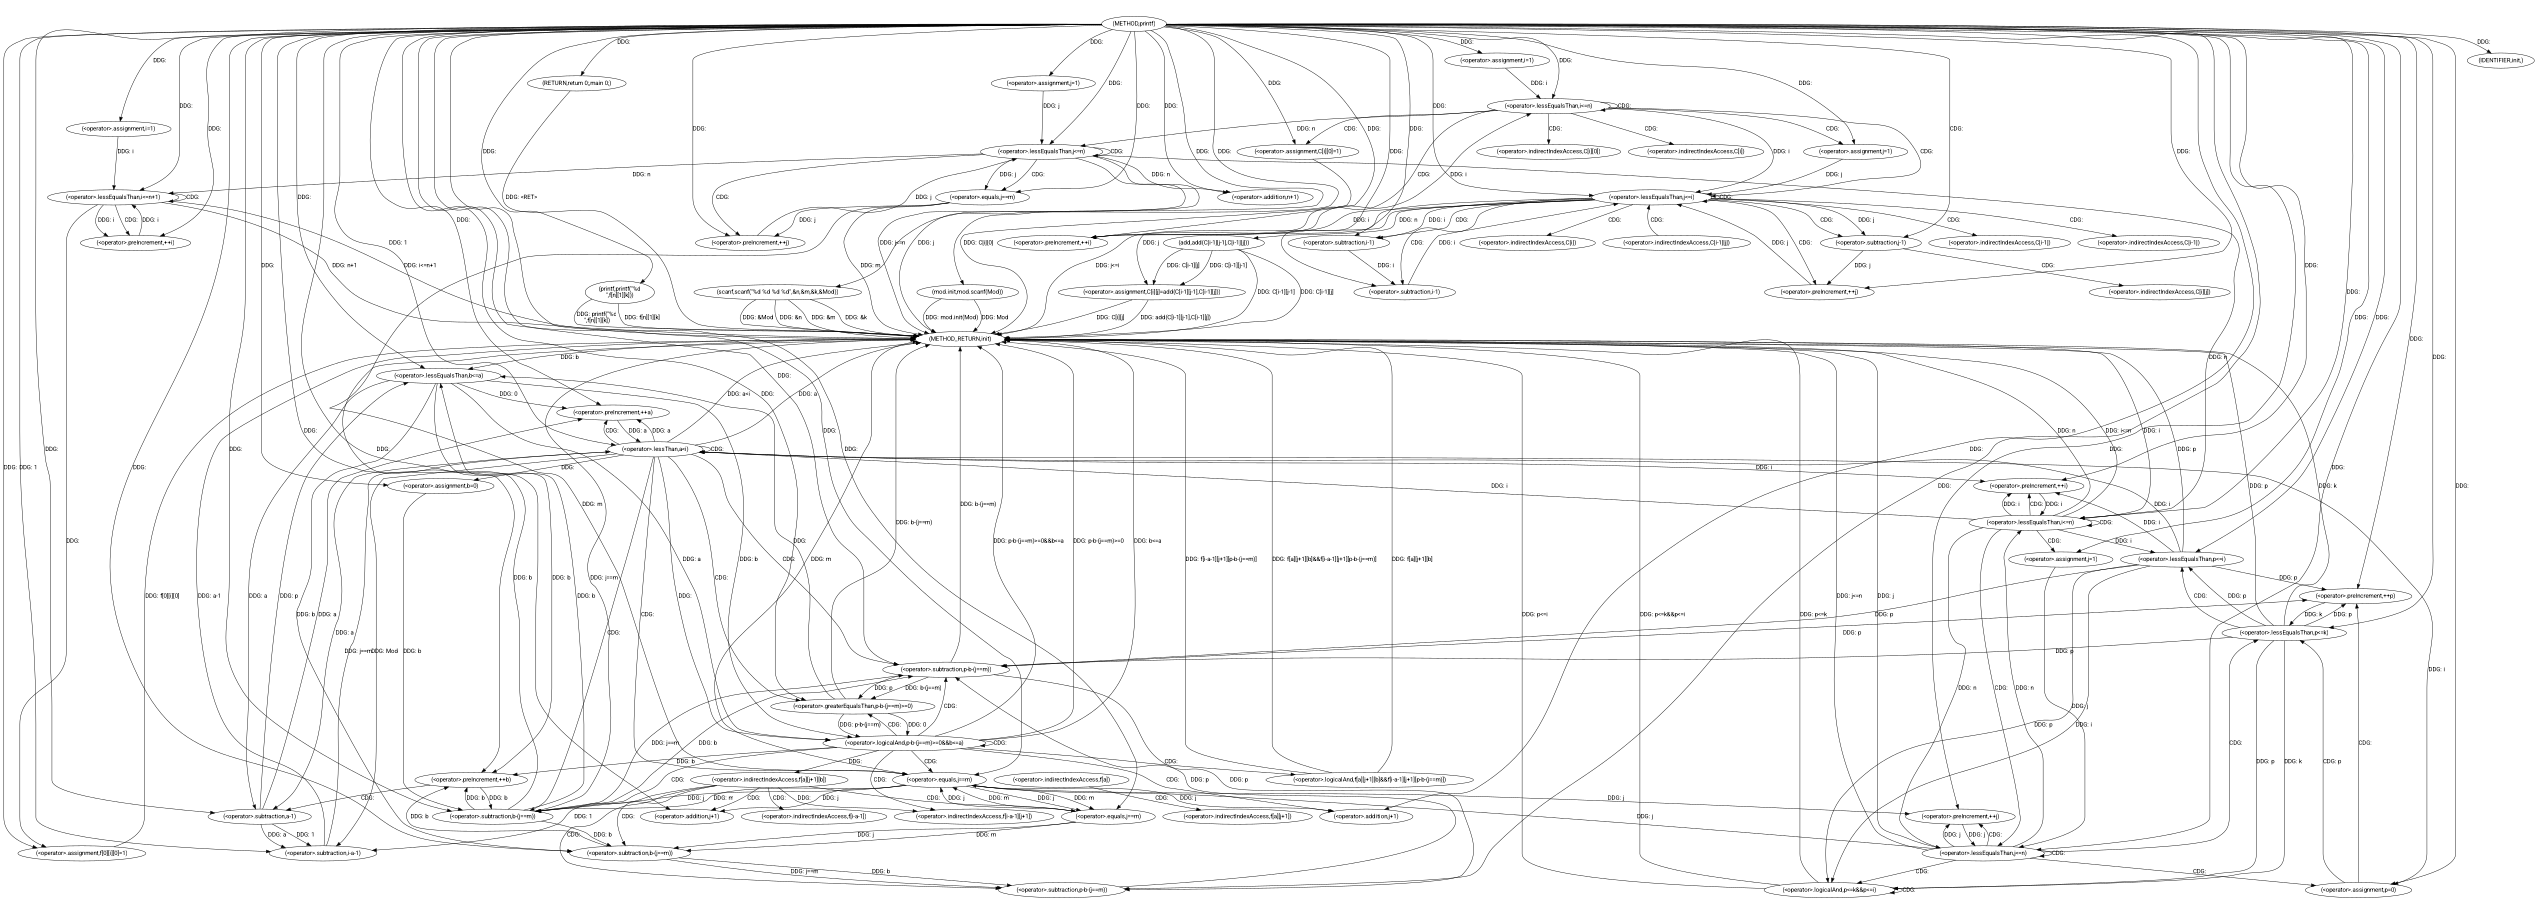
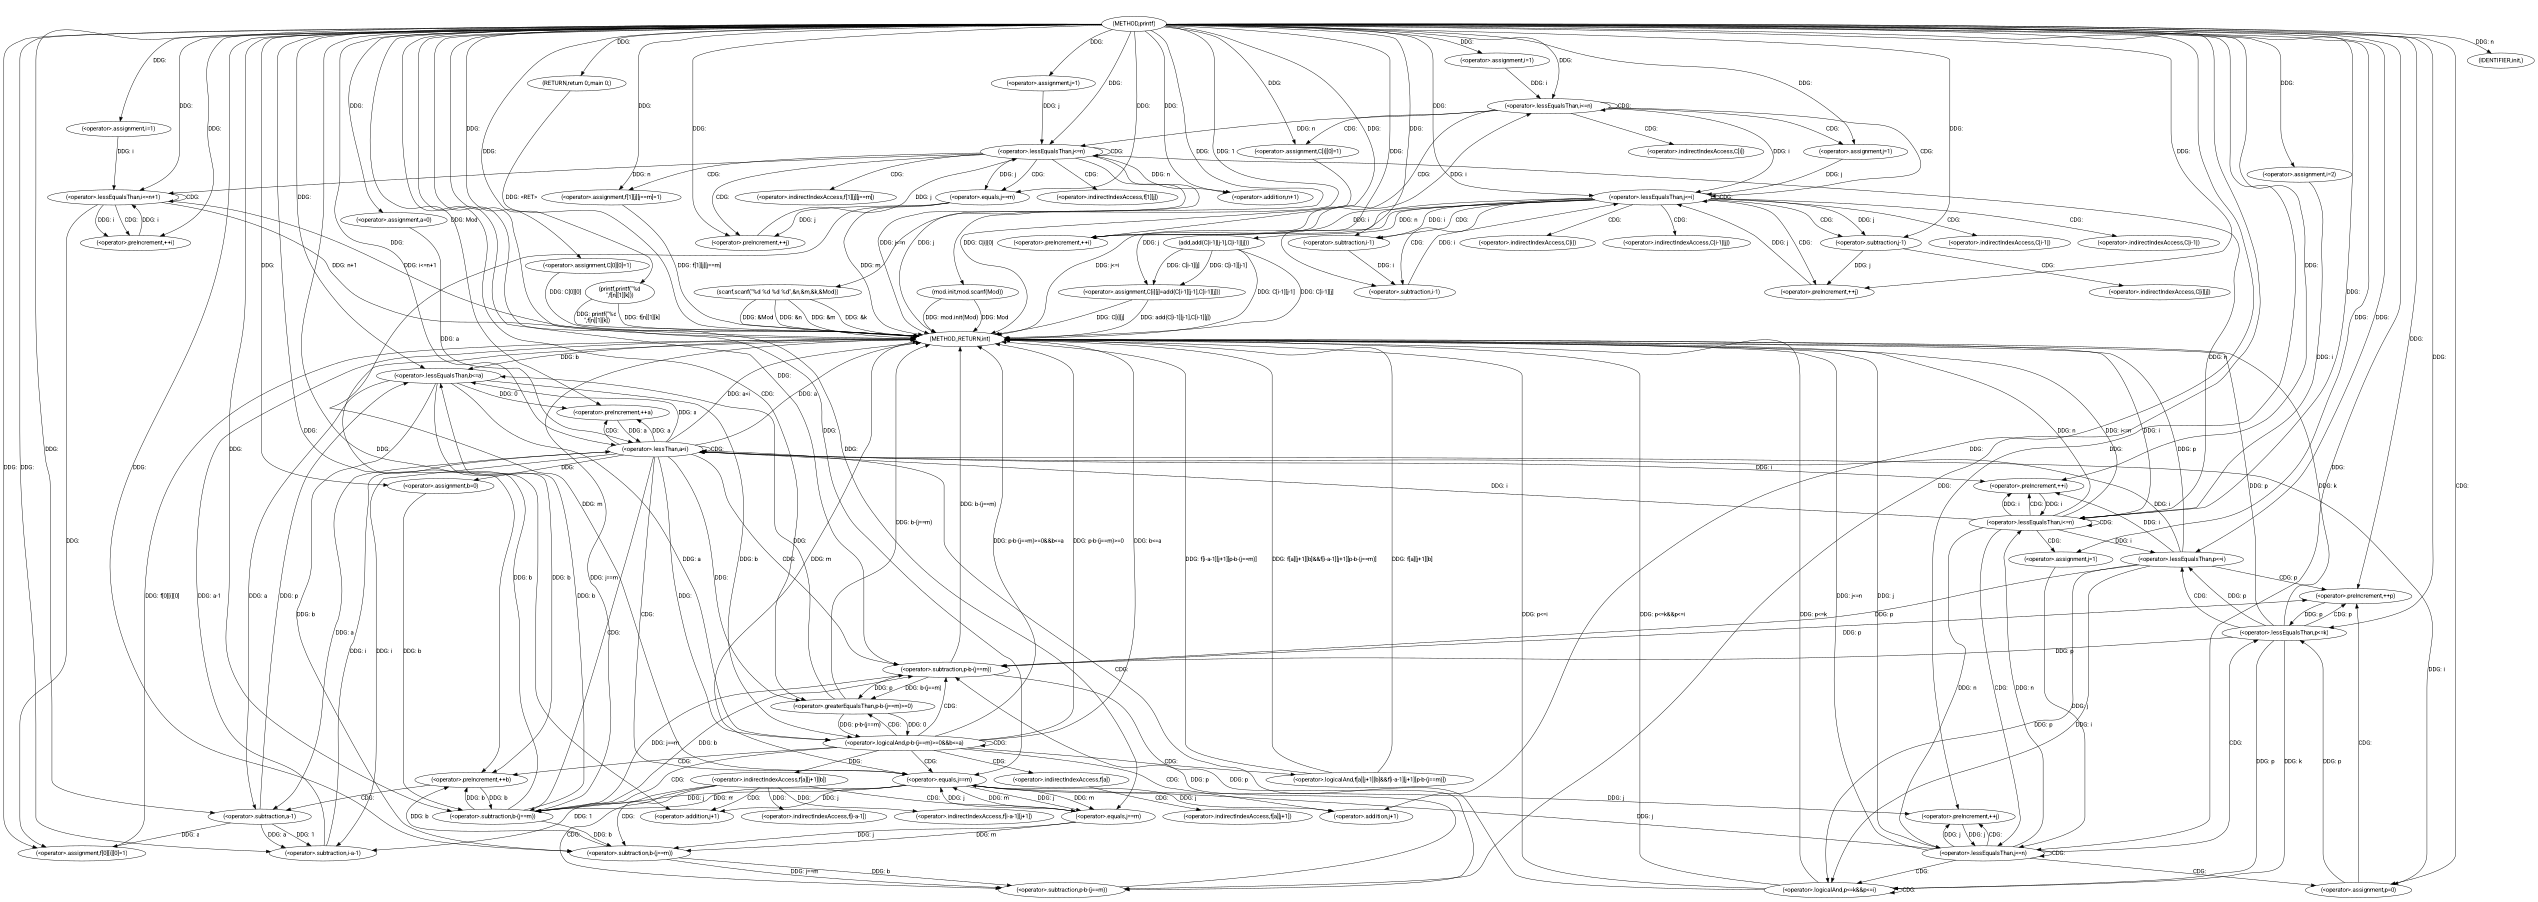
edge "(METHOD,printf)" -> "(IDENTIFIER,init,)": label "DDG: " -> "DDG: n"
edge "(METHOD,printf)" -> "(<operator>.subtraction,j-1)": label "CDG: " -> "DDG: "
edge "(METHOD,printf)" -> "(mod.init,mod.scanf(Mod))": label "DDG: " -> "DDG: 1"
node "(<operator>.indirectIndexAccess,C[i][0])": removed
node "(<operator>.assignment,i=2)": added
node "(<operator>.assignment,f[1][j][j==m]=1)": added
node "(<operator>.indirectIndexAccess,f[1][j][j==m])": added
node "(<operator>.indirectIndexAccess,f[1][j])": added
node "(<operator>.assignment,a=0)": added
edge "(METHOD,printf)" -> "(<operator>.preIncrement,++a)": label "DDG: " -> "DDG: Mod"
edge "(<operator>.indirectIndexAccess,C[i-1][j])" -> "(<operator>.lessEqualsThan,j<=i)": reversed
edge "(METHOD,printf)" -> "(<operator>.lessThan,a<i)": label "DDG: 1" -> "DDG: "
node "(<operator>.assignment,C[0][0]=1)": added
node "(METHOD_RETURN,init)": label "(METHOD_RETURN,init)" -> "(METHOD_RETURN,int)"
edge "(METHOD,printf)" -> "(<operator>.greaterEqualsThan,p-b-(j==m)>=0)": label "DDG: " -> "CDG: "
edge "(<operator>.lessThan,a<i)" -> "(<operator>.lessEqualsThan,b<=a)": added, label "DDG: a"
edge "(METHOD,printf)" -> "(<operator>.subtraction,i-a-1)": label "DDG: 1" -> "DDG: "
edge "(METHOD,printf)" -> "(<operator>.assignment,p=0)": label "DDG: " -> "CDG: "
edge "(<operator>.subtraction,a-1)" -> "(<operator>.preIncrement,++a)": now "(<operator>.subtraction,a-1)" -> "(<operator>.assignment,f[0][i][0]=1)"
edge "(<operator>.lessThan,a<i)" -> "(<operator>.greaterEqualsThan,p-b-(j==m)>=0)": label "CDG: " -> "DDG: "
edge "(<operator>.lessEqualsThan,p<=i)" -> "(<operator>.preIncrement,++p)": label "DDG: p" -> "CDG: p"
edge "(<operator>.preIncrement,++p)" -> "(<operator>.lessEqualsThan,p<=k)": label "DDG: k" -> "DDG: p"
edge "(<operator>.lessEqualsThan,p<=k)" -> "(<operator>.preIncrement,++p)": label "DDG: p" -> "CDG: p"
edge "(<operator>.subtraction,i-a-1)" -> "(<operator>.lessThan,a<i)": label "DDG: j==m" -> "DDG: i"
edge "(<operator>.lessThan,a<i)" -> "(<operator>.subtraction,i-a-1)": label "DDG: Mod" -> "DDG: i"
edge "(<operator>.logicalAnd,p<=k&&p<=i)" -> "(<operator>.lessThan,a<i)": added, label "CDG:"
edge "(<operator>.logicalAnd,p-b-(j==m)>=0&&b<=a)" -> "(<operator>.preIncrement,++b)": label "DDG: b" -> "CDG: "
edge "(<operator>.assignment,p=0)" -> "(<operator>.lessEqualsThan,p<=k)": label "CDG: p" -> "DDG: p"
edge "(<operator>.logicalAnd,p-b-(j==m)>=0&&b<=a)" -> "(<operator>.indirectIndexAccess,f[i-a-1][j+1])": now "(<operator>.logicalAnd,p-b-(j==m)>=0&&b<=a)" -> "(<operator>.indirectIndexAccess,f[a])"
edge "(<operator>.indirectIndexAccess,f[a][j+1][b])" -> "(<operator>.indirectIndexAccess,f[i-a-1])": label "CDG: " -> "DDG: "
